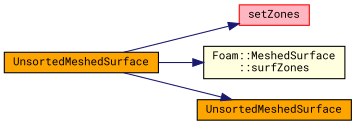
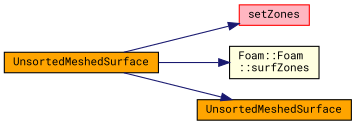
node "Foam::MeshedSurface ::surfZones": label "Foam::MeshedSurface ::surfZones" -> "Foam::Foam ::surfZones"
